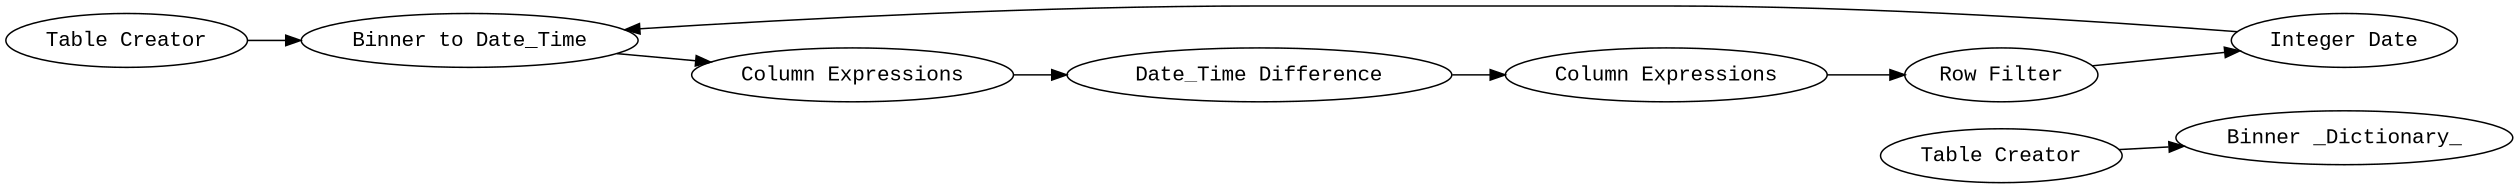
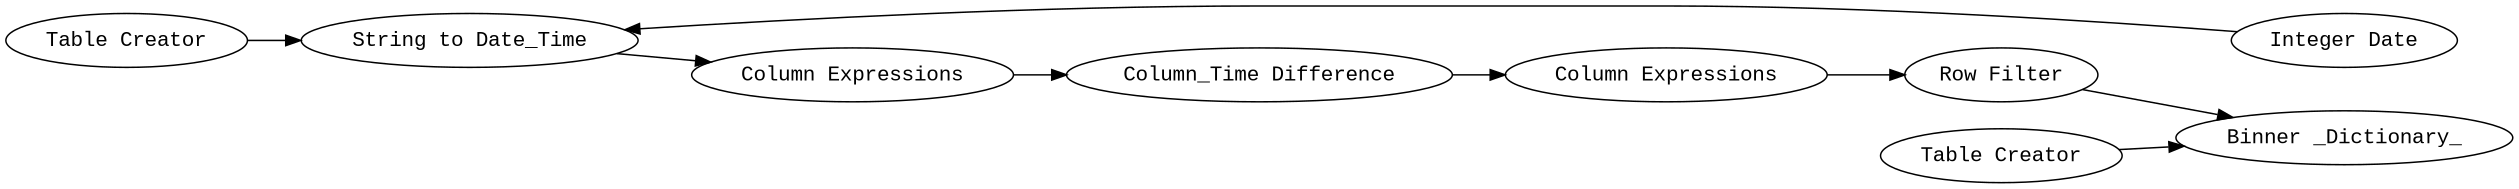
node "Binner to Date_Time": label "Binner to Date_Time" -> "String to Date_Time"
edge "Row Filter" -> "Integer Date": now "Row Filter" -> "Binner _Dictionary_"
node "Date_Time Difference": label "Date_Time Difference" -> "Column_Time Difference"
